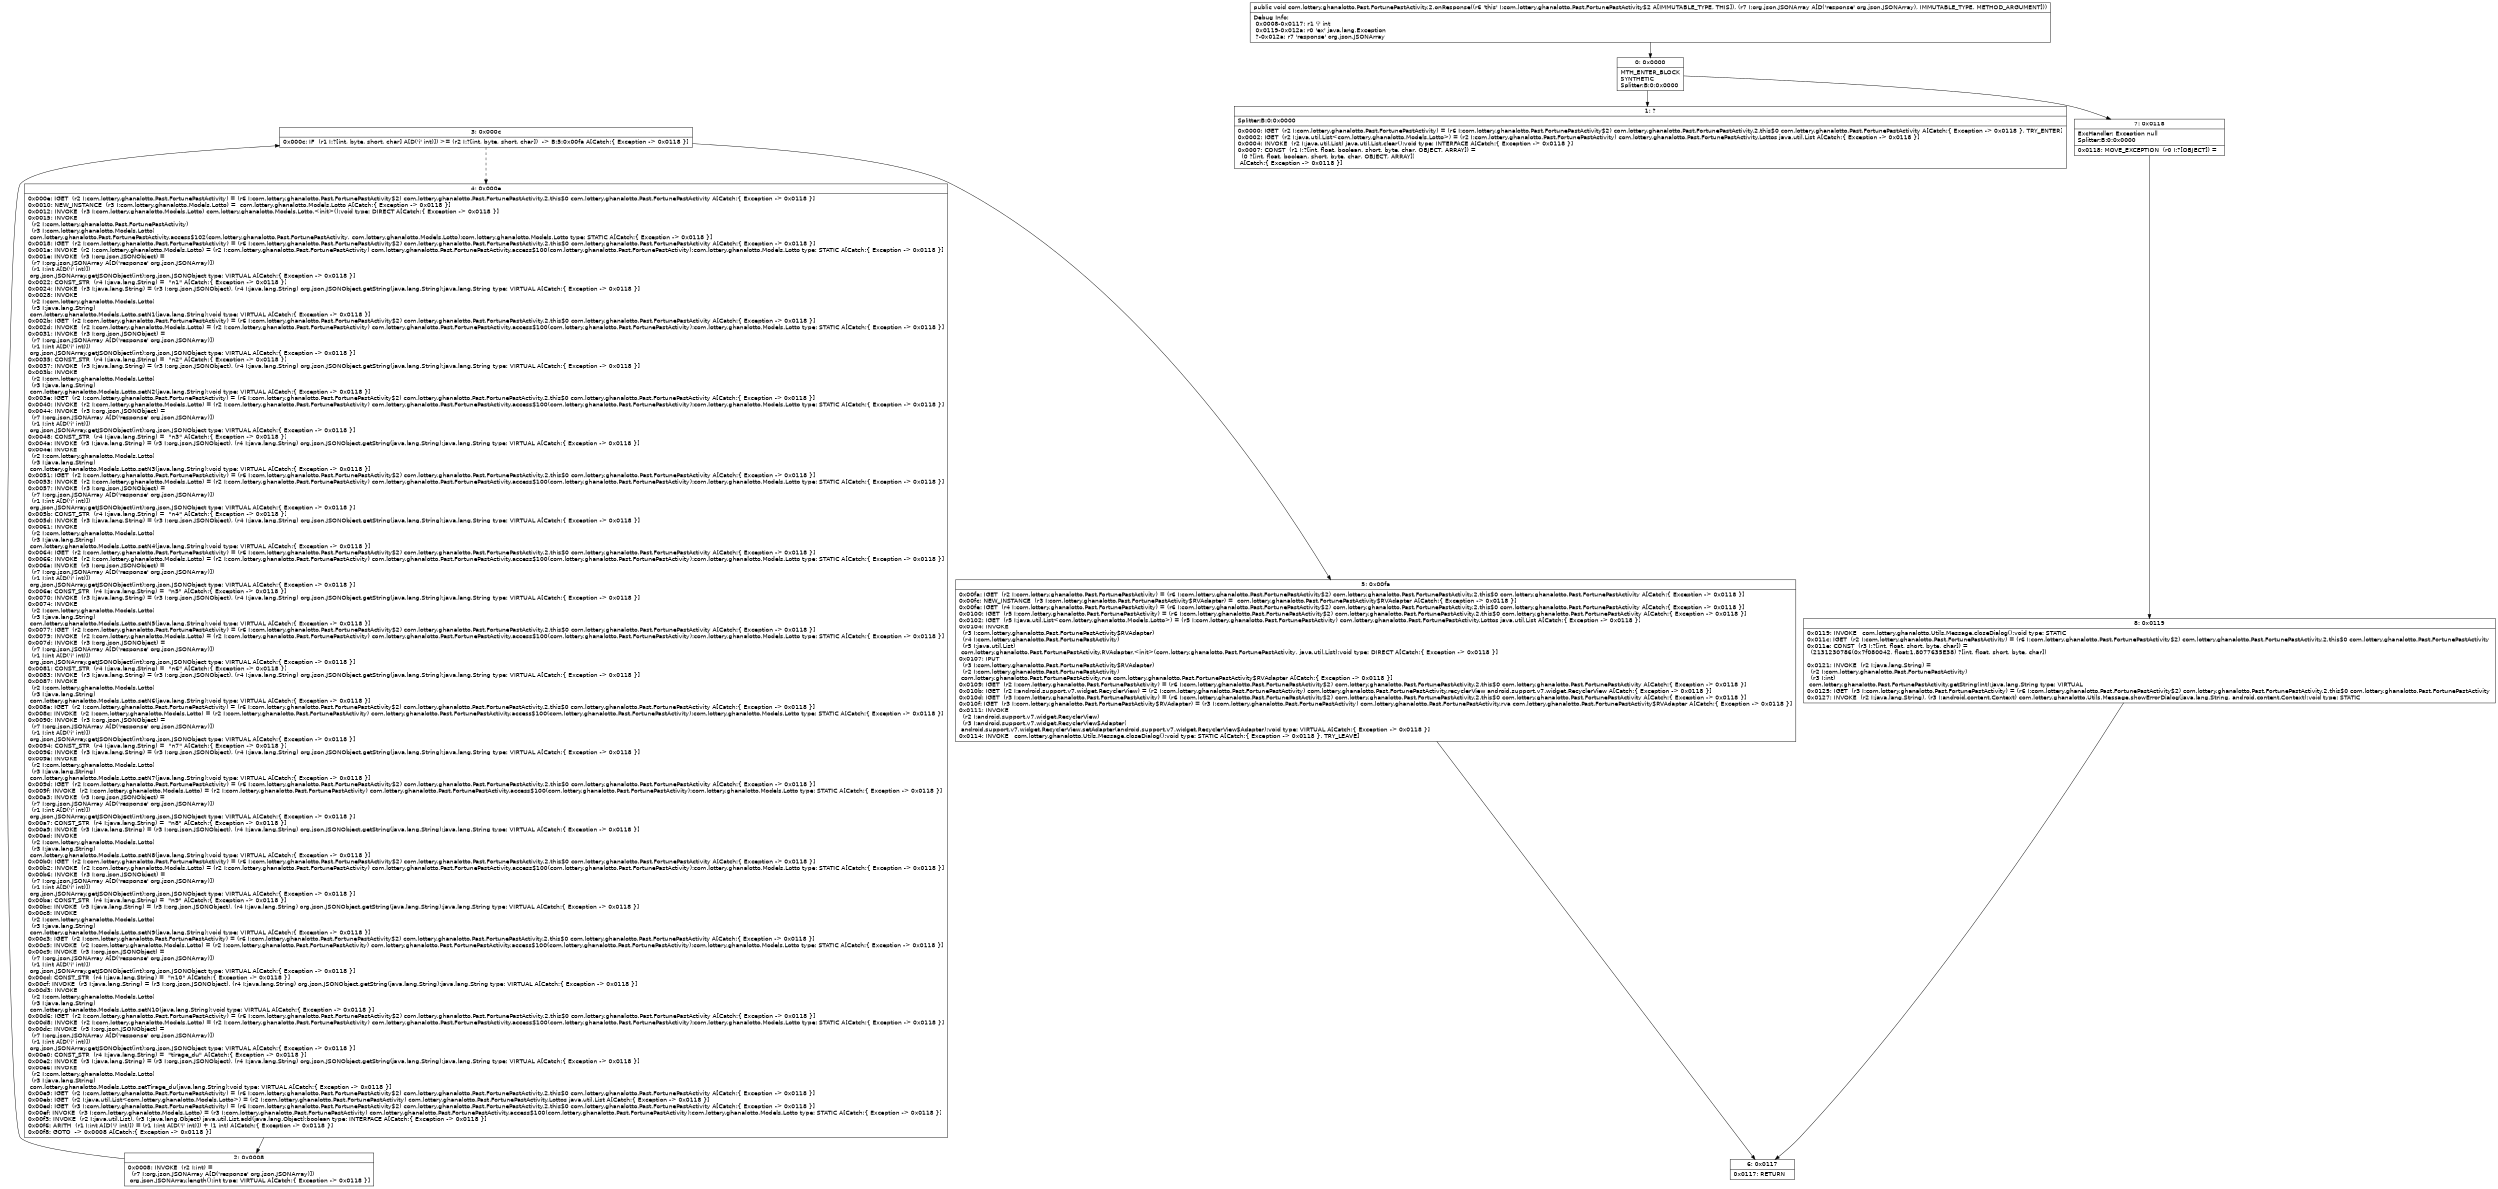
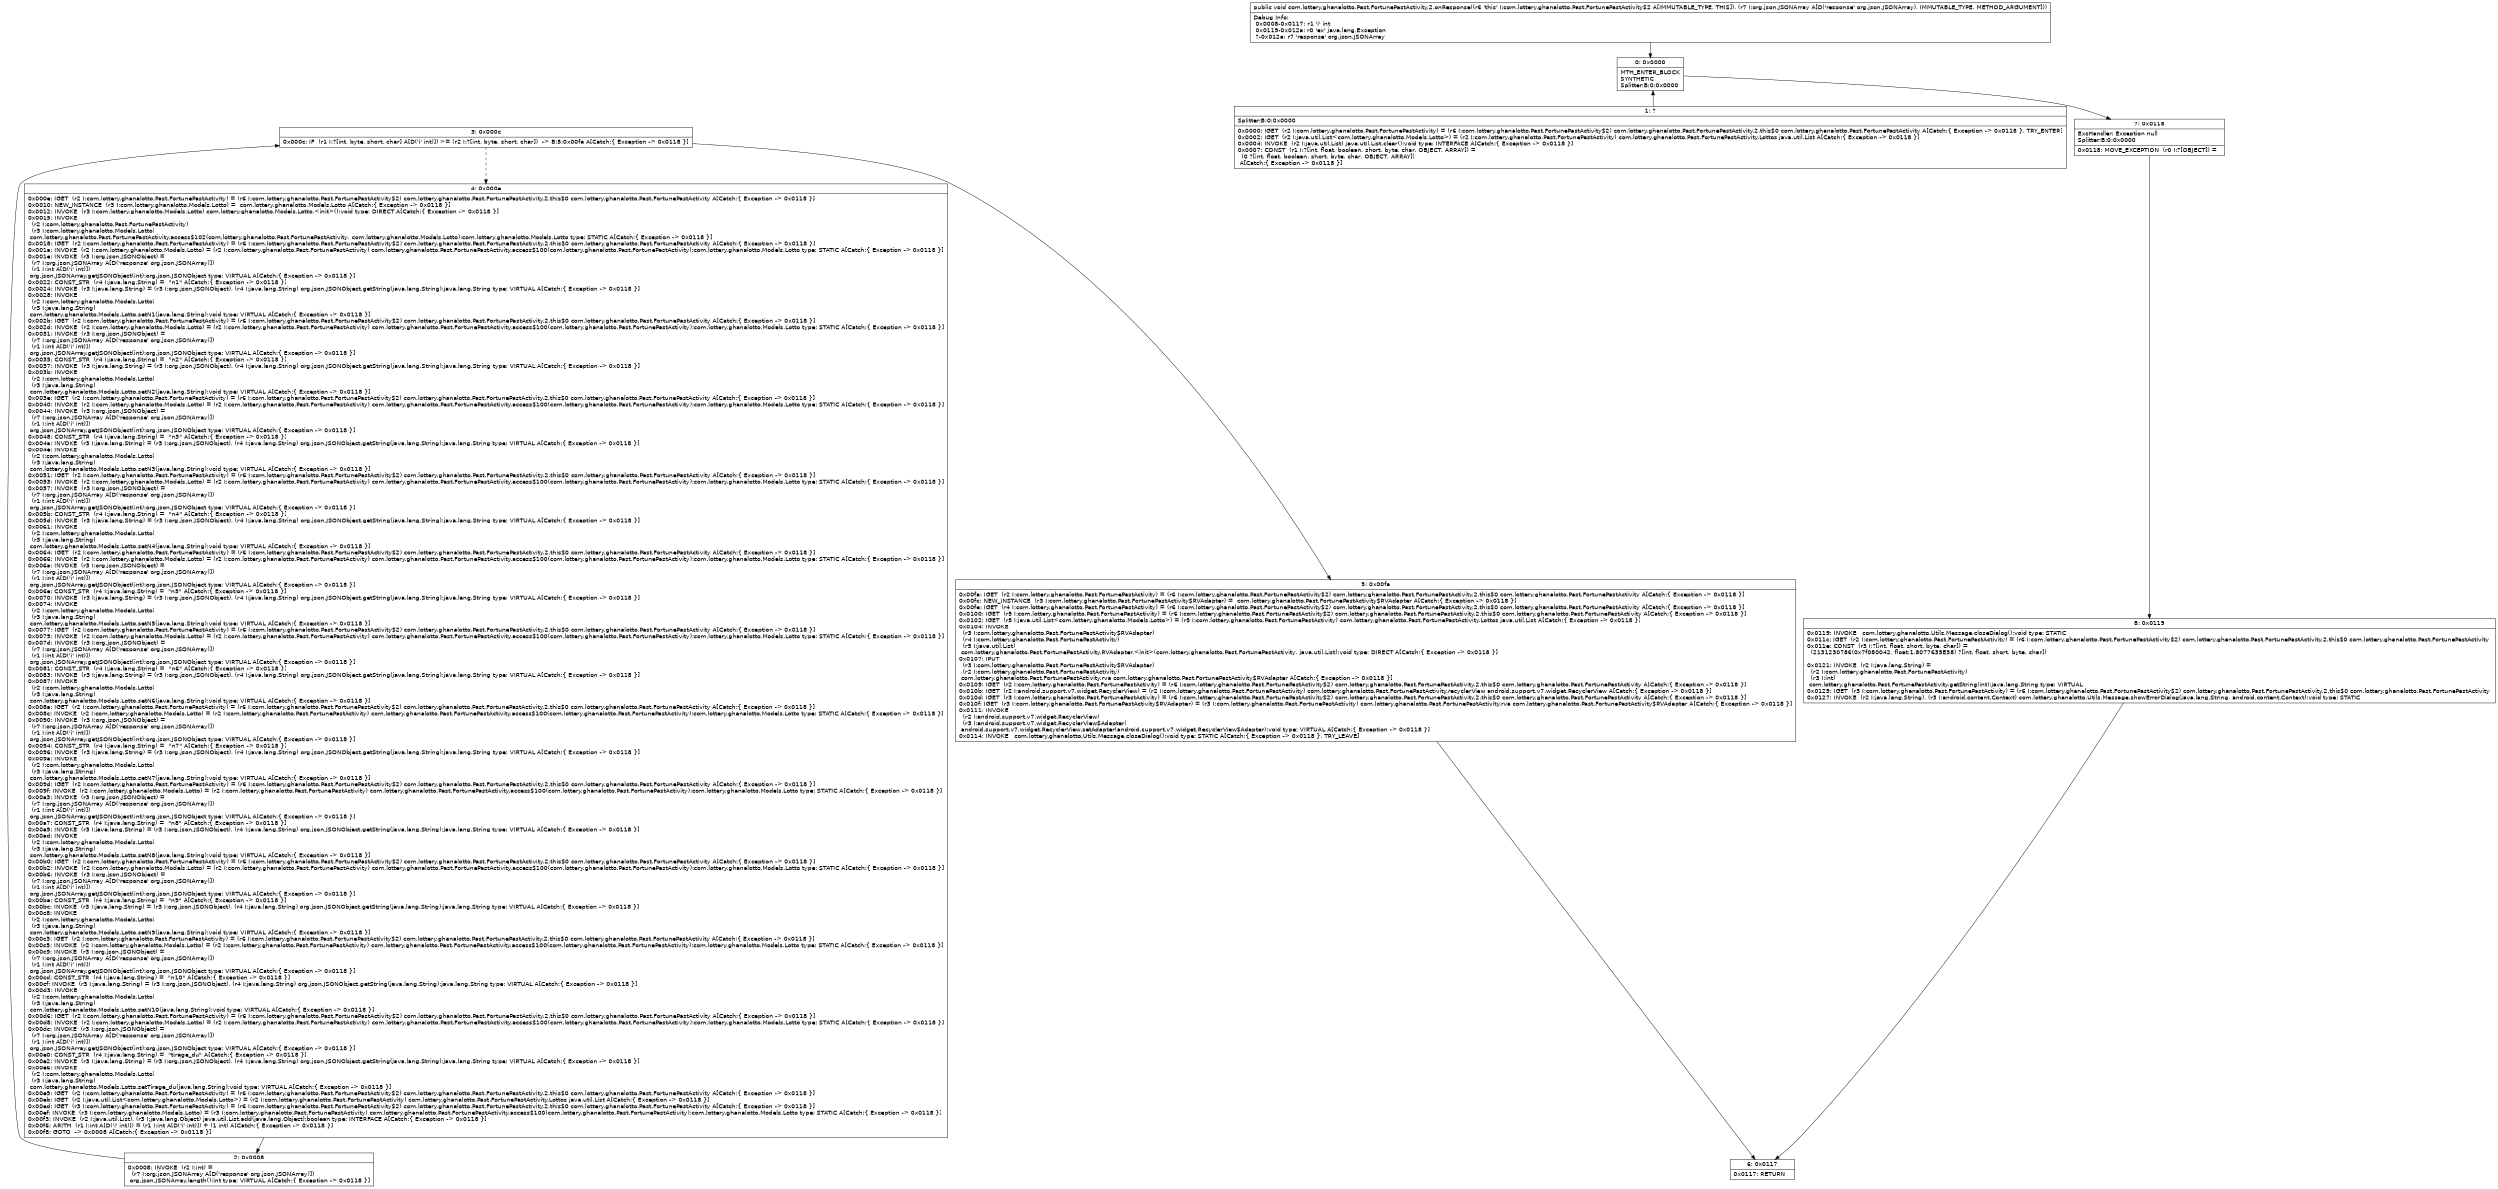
edge "0: 0x0000" -> "1: ?": reversed
